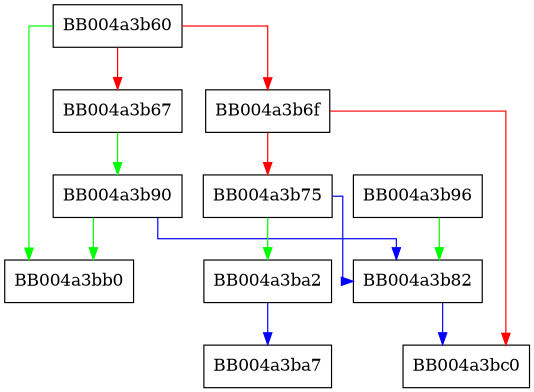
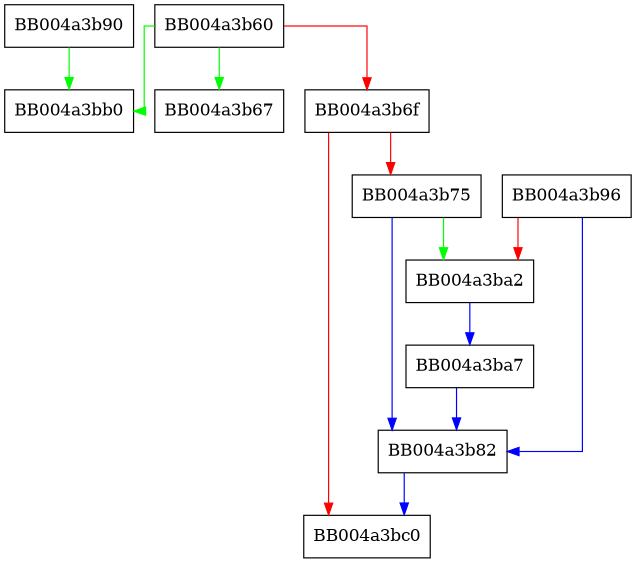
edge "BB004a3b60" -> "BB004a3b67": color red -> green
edge "BB004a3b67" -> "BB004a3b90": removed
edge "BB004a3b96" -> "BB004a3b82": color green -> blue
edge "BB004a3b96" -> "BB004a3ba2": added
edge "BB004a3b90" -> "BB004a3b82": now "BB004a3ba7" -> "BB004a3b82"
